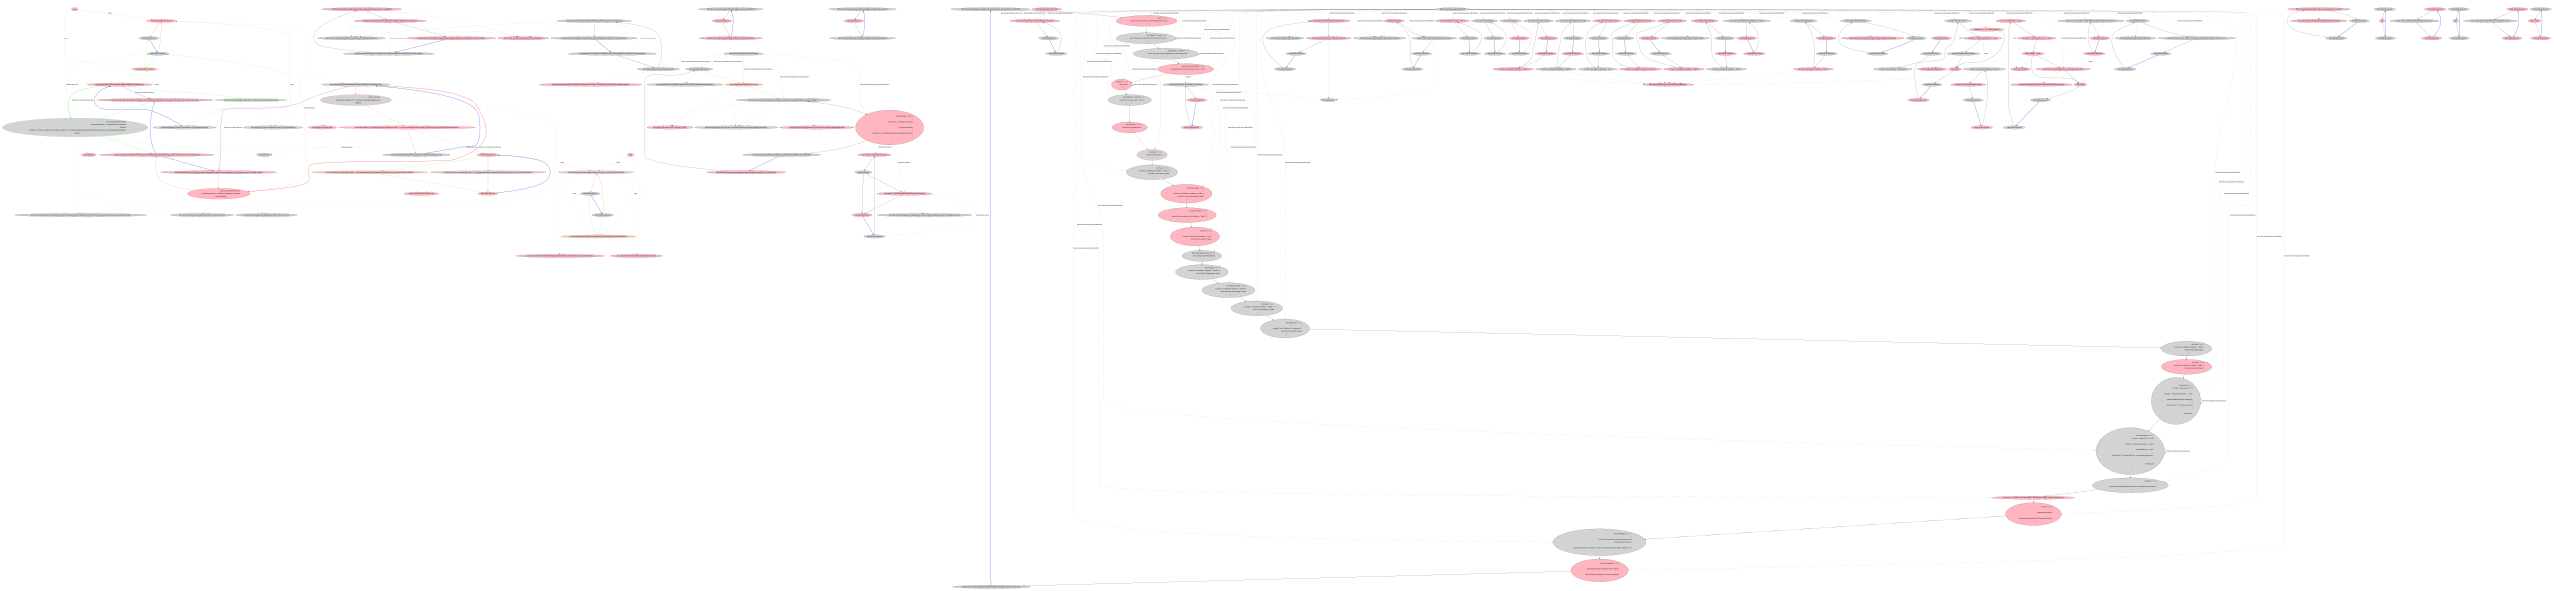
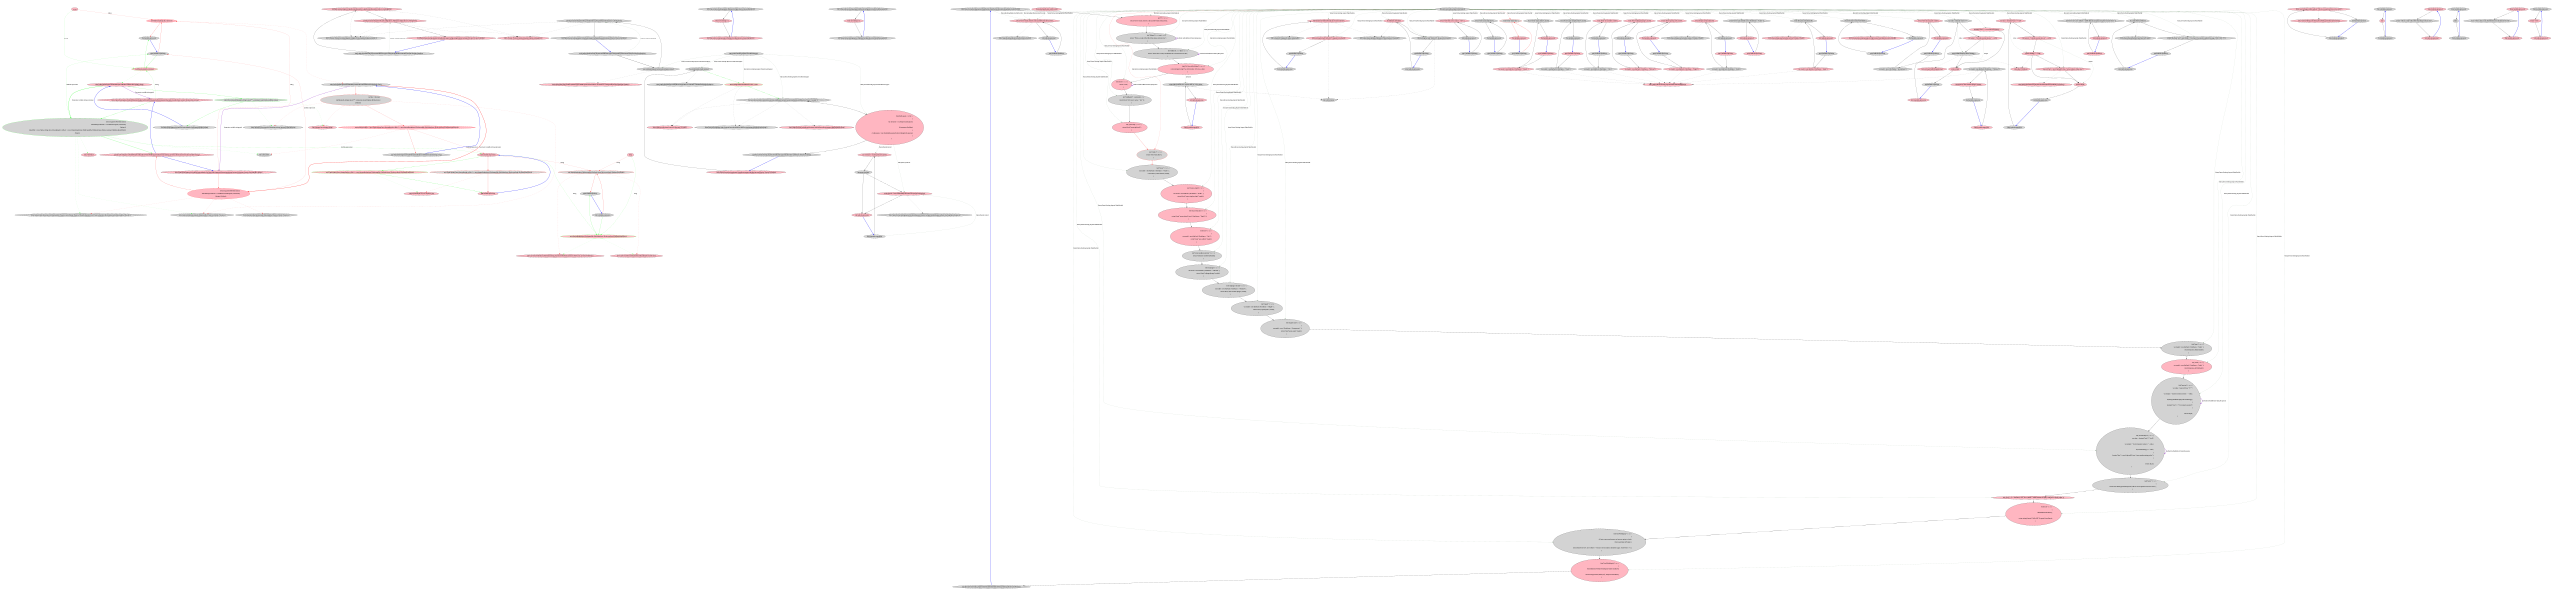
node "return View[''anon.spark'', model];": added
node "Entry Nancy.Routing.IRouteCacheProvider.GetCache()": added
node "Entry Nancy.IResponseFormatter.AsXml<TModel>(TModel)": added
